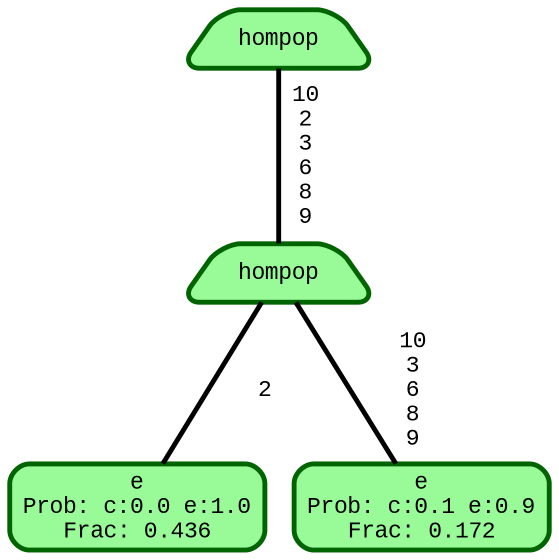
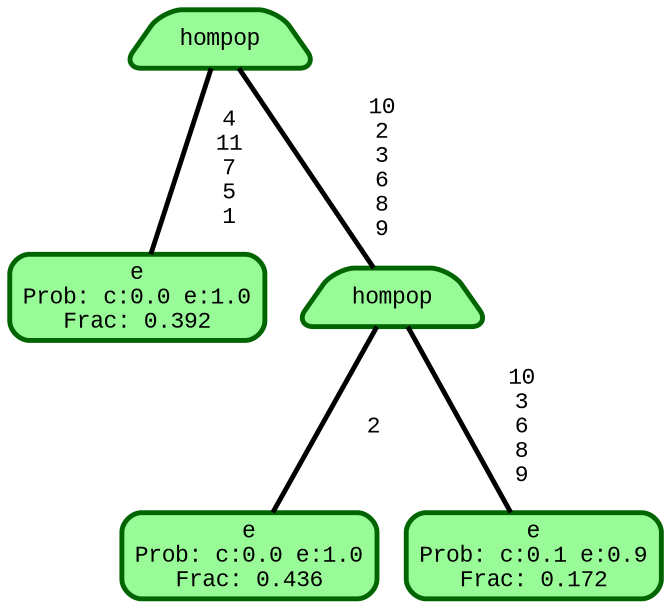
node "e Prob: c:0.0 e:1.0 Frac: 0.392": added
